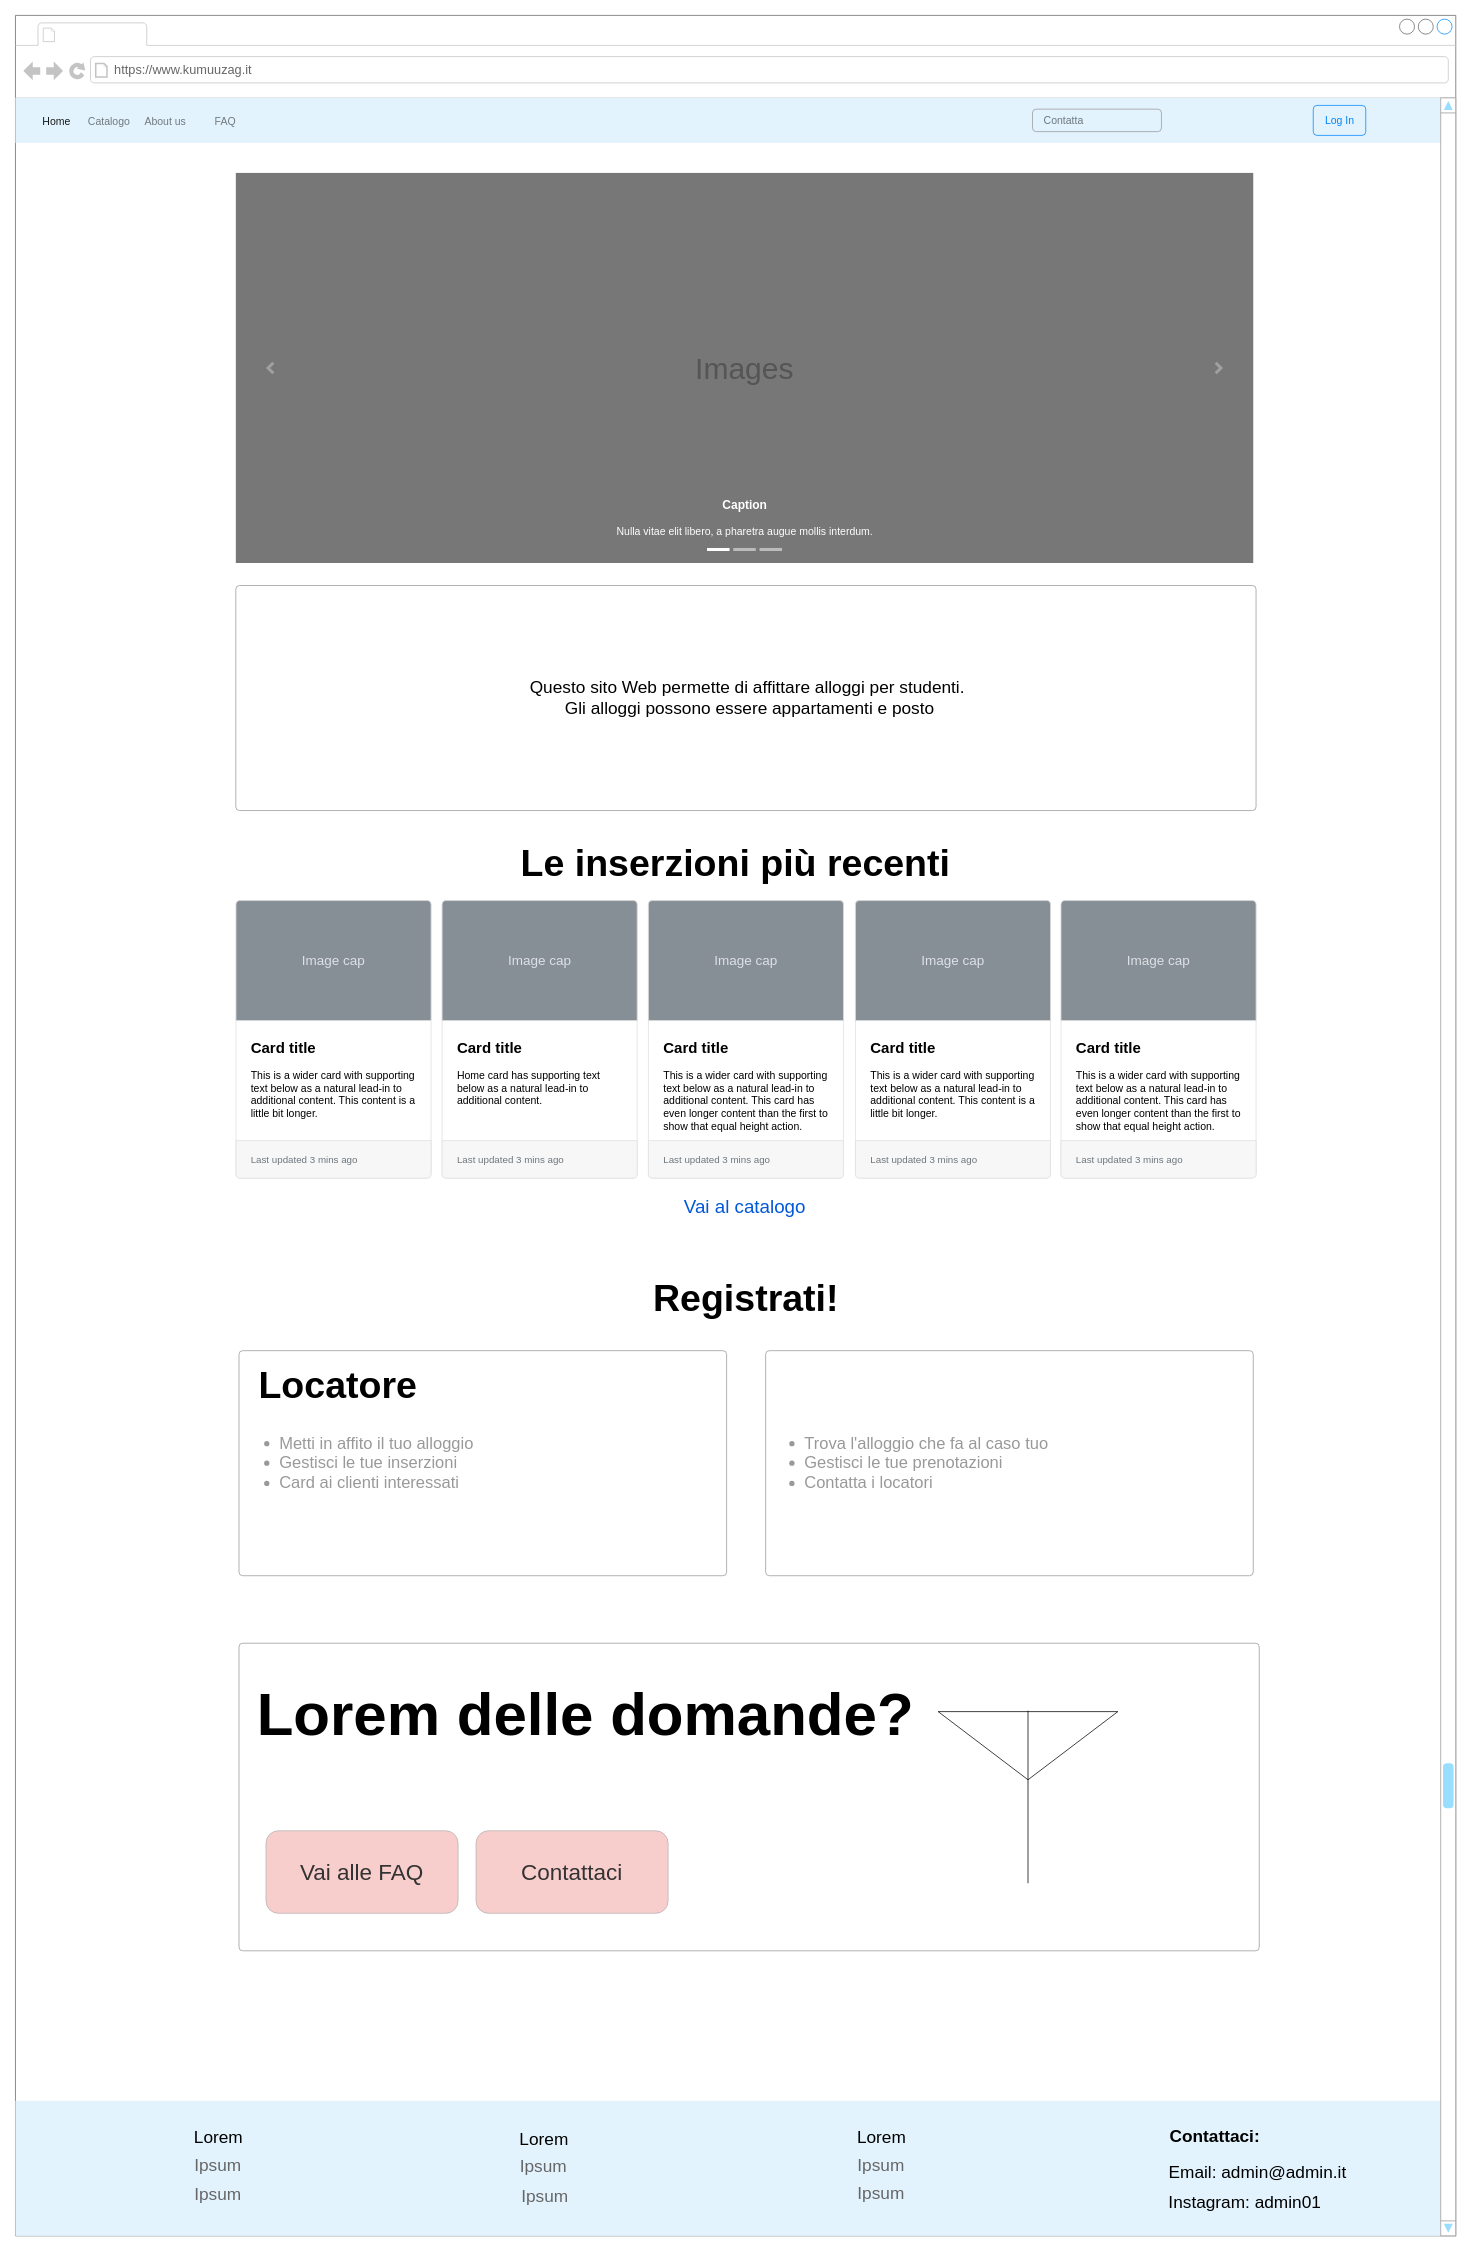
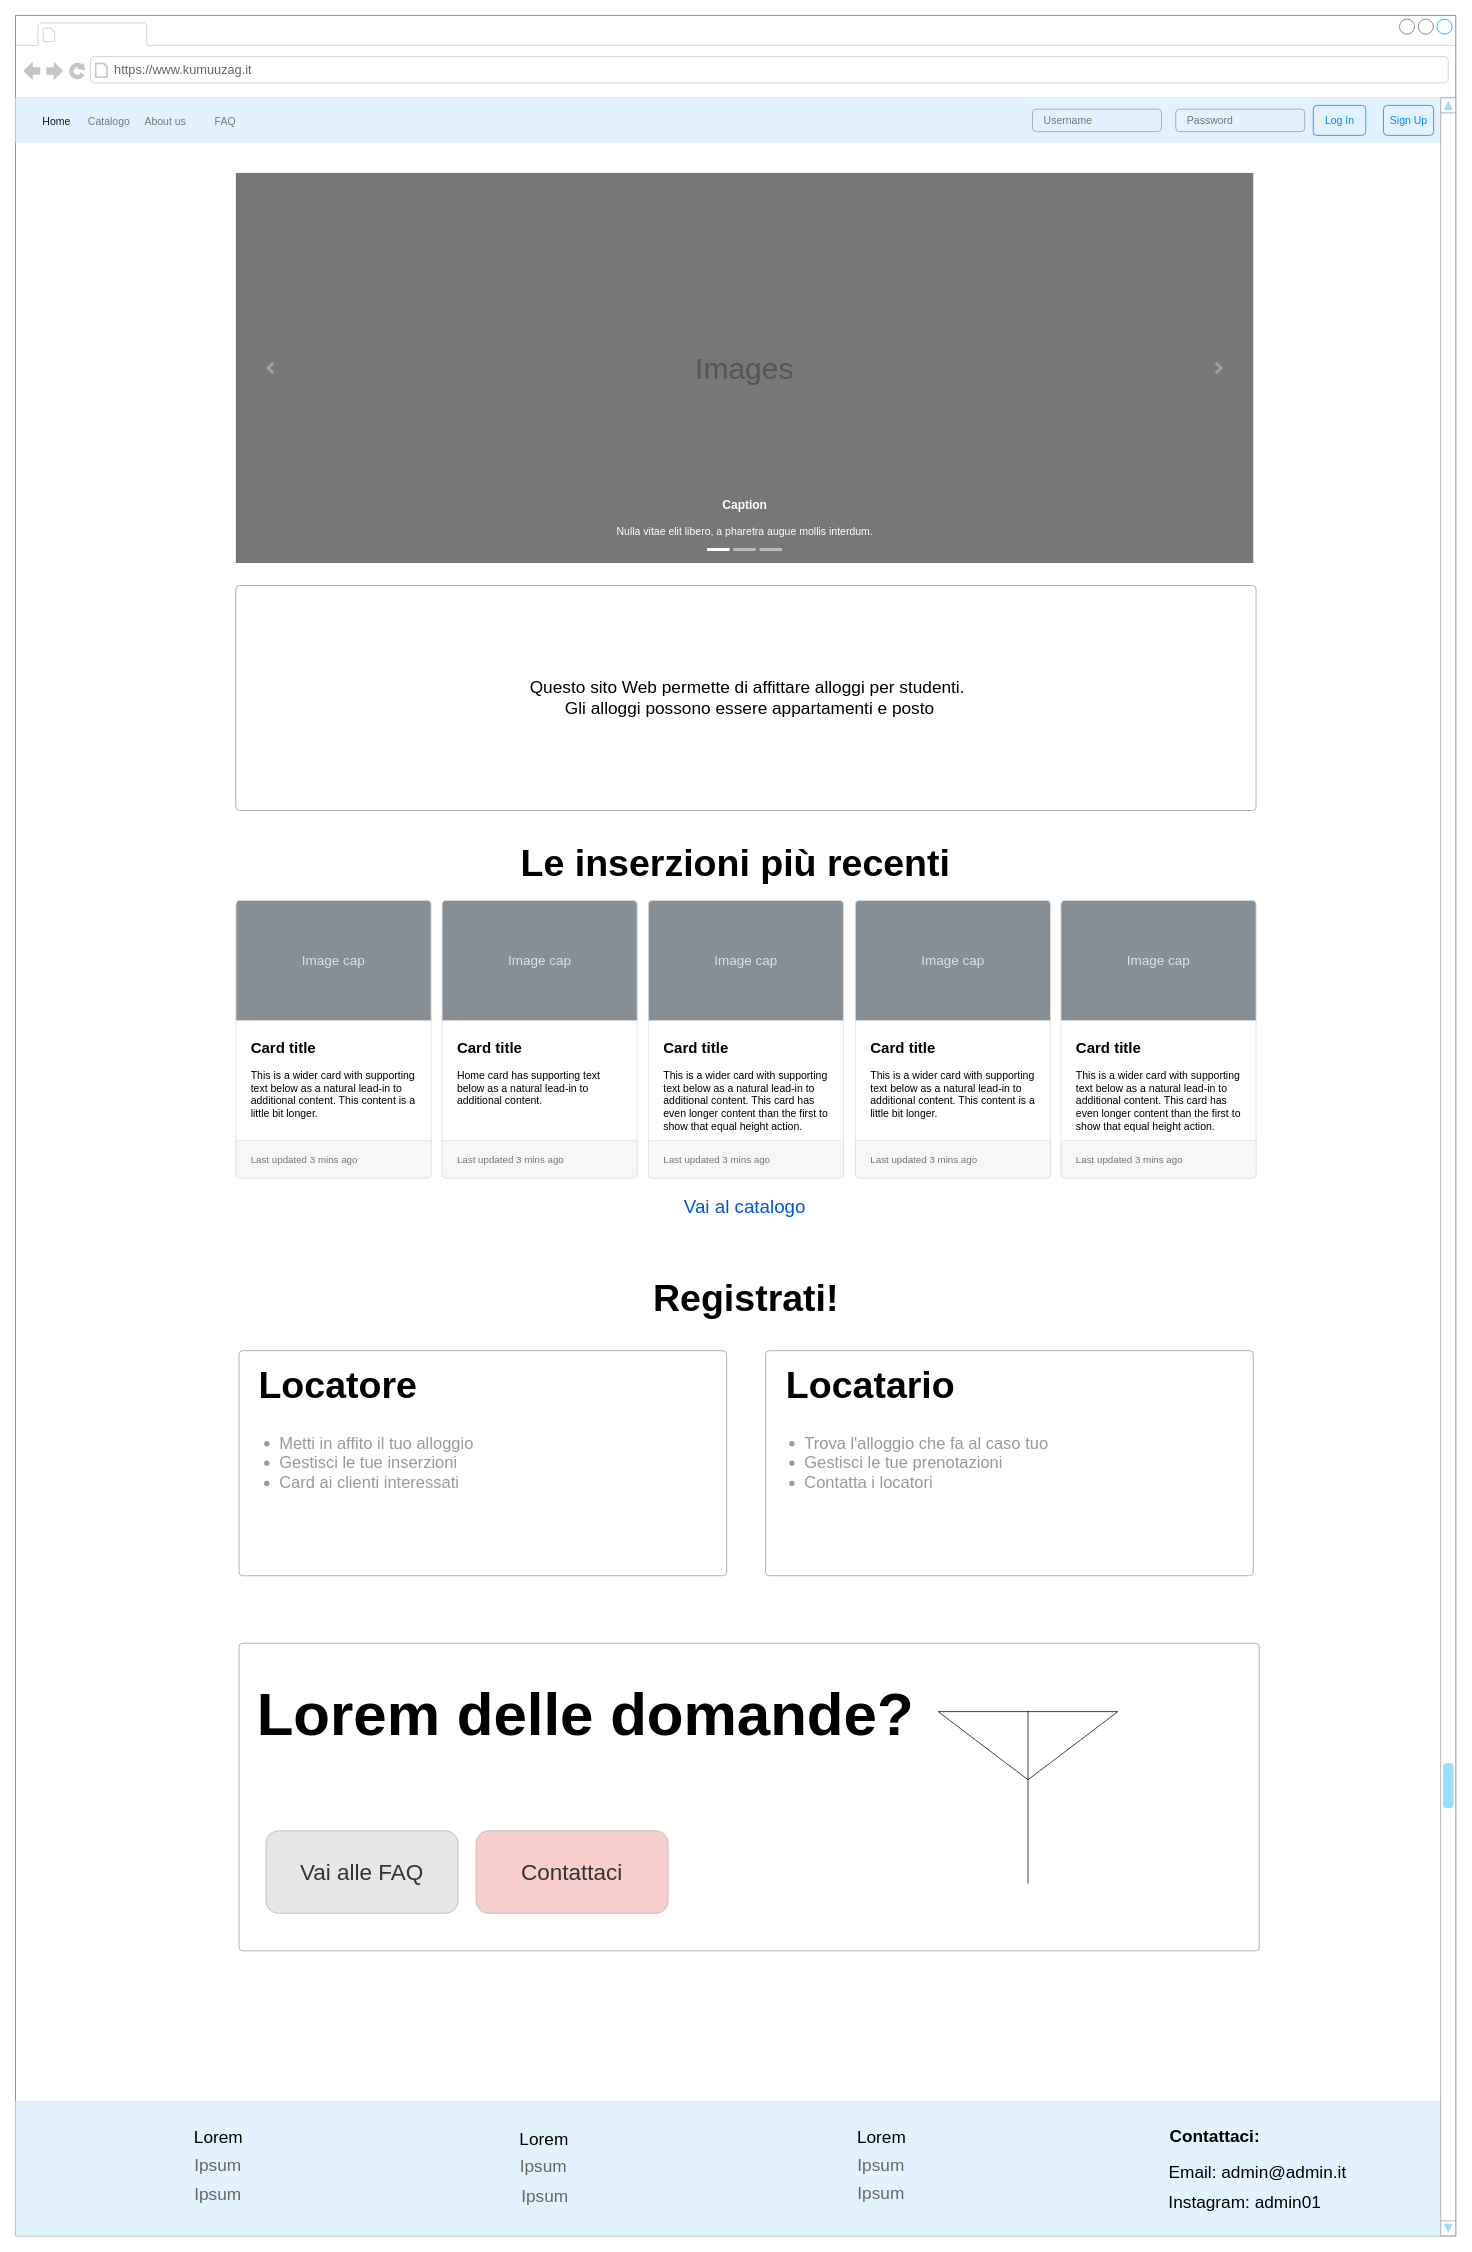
node "Contatta": label "Contatta" -> "Username"
node "Password": added
node "Sign Up": added
node "Locatario": added
node "Vai alle FAQ": fillcolor #f8cecc -> #e6e6e6
